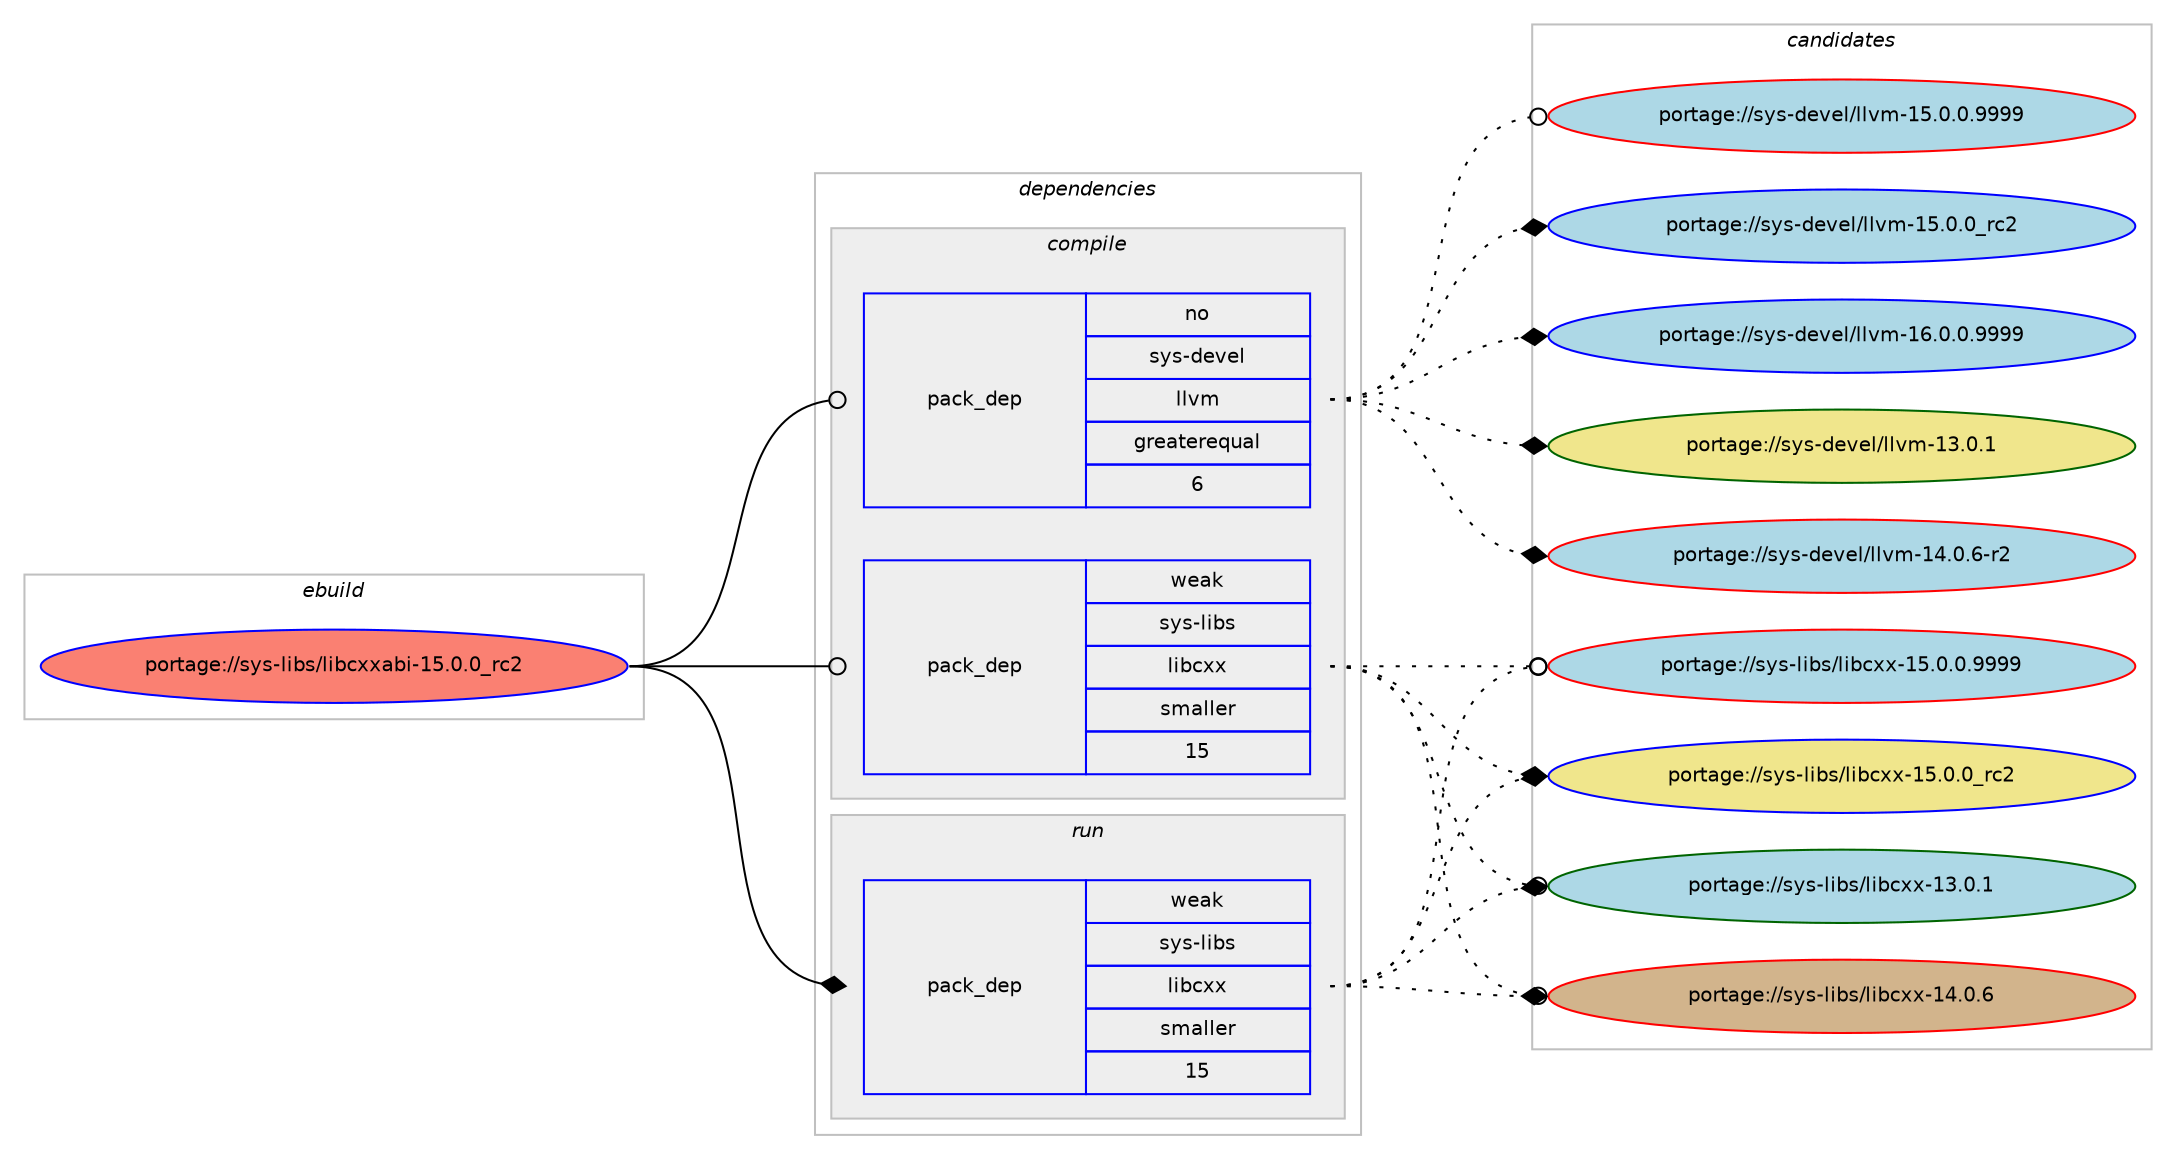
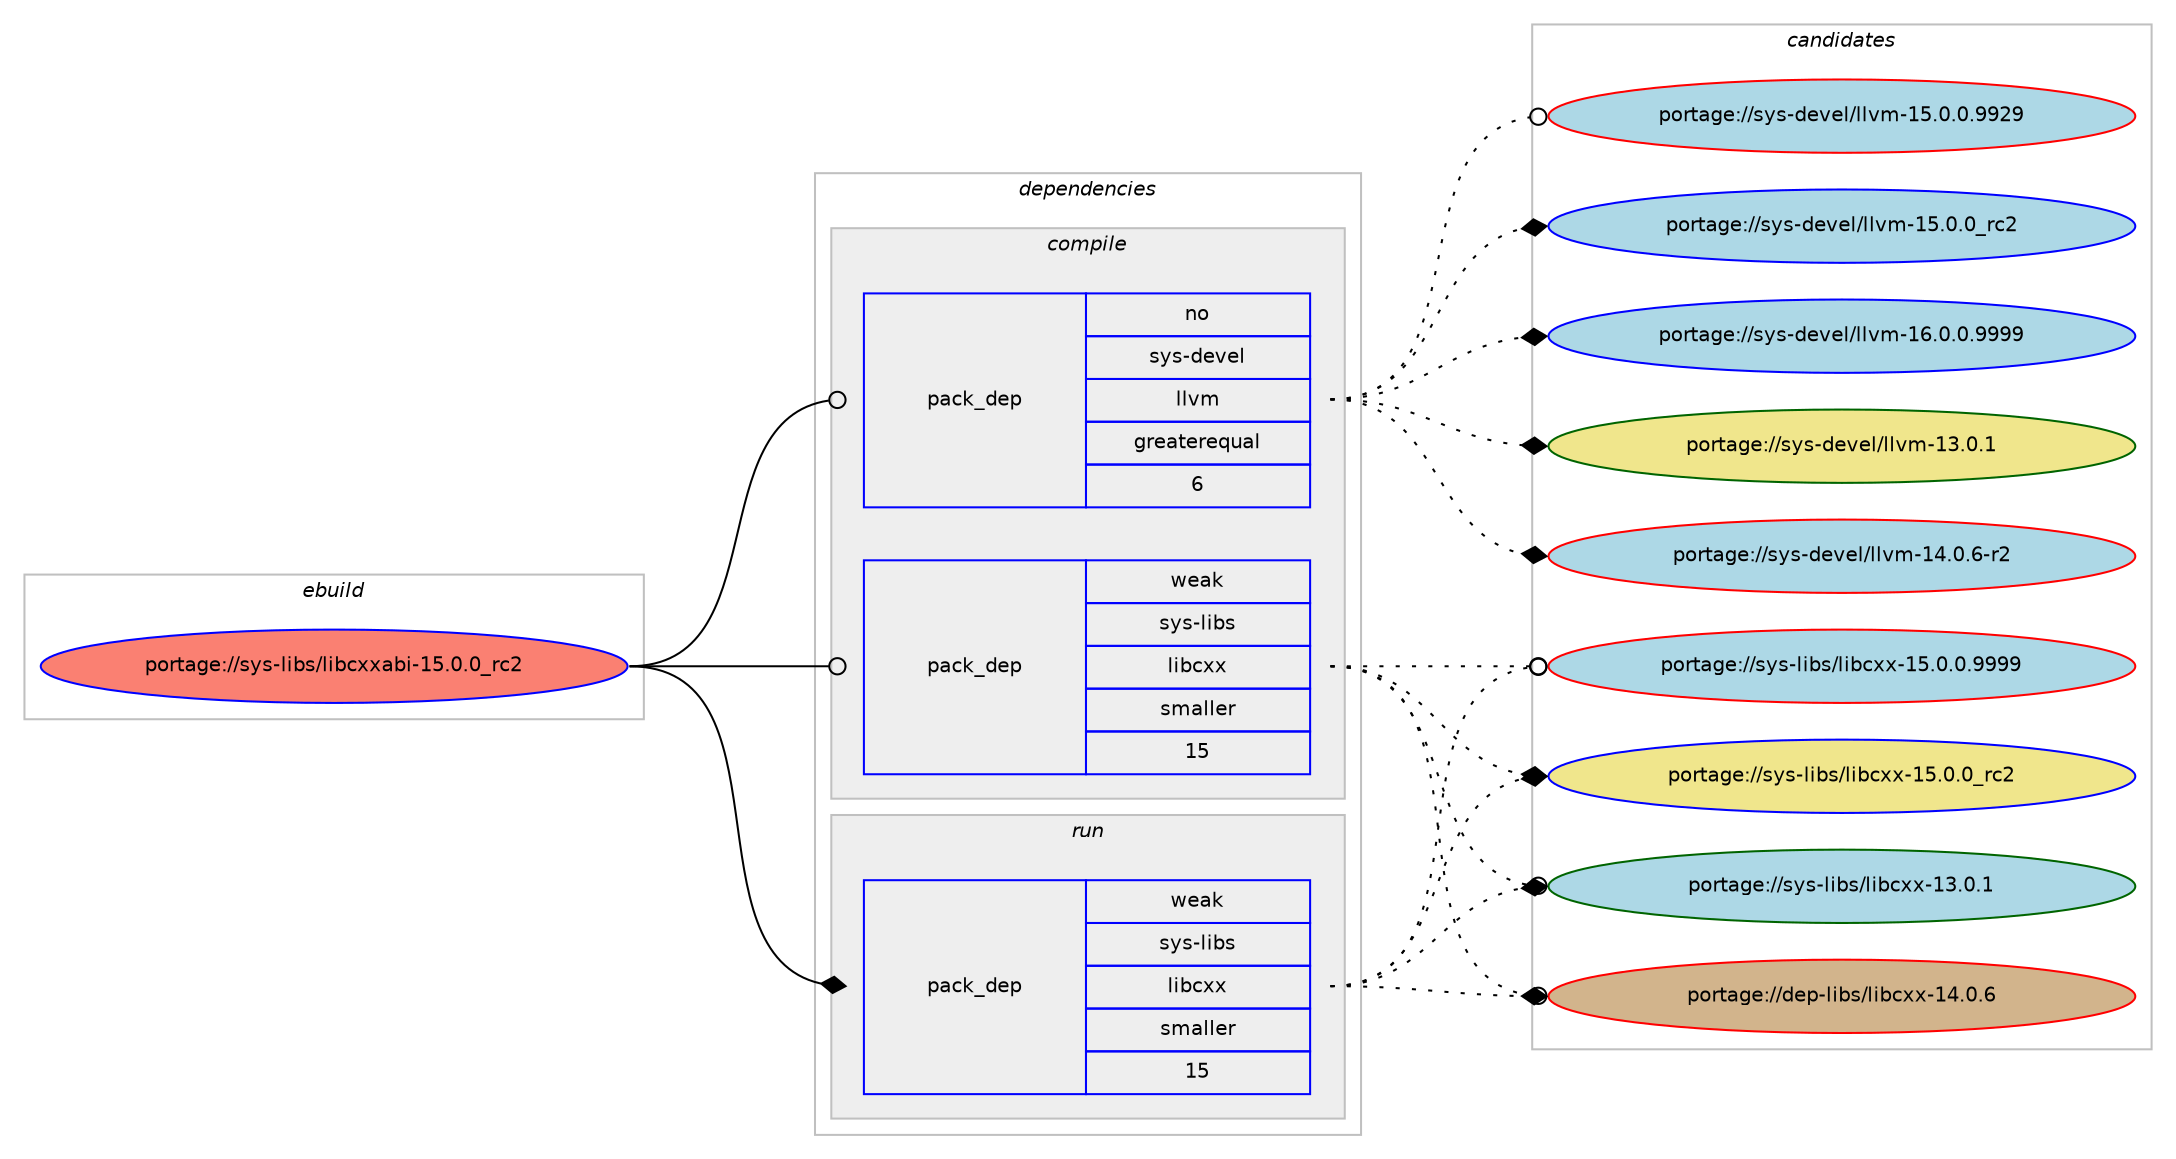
node "portage://sys-devel/llvm-15.0.0.9999": label "portage://sys-devel/llvm-15.0.0.9999" -> "portage://sys-devel/llvm-15.0.0.9929"
node "portage://sys-libs/libcxx-14.0.6": label "portage://sys-libs/libcxx-14.0.6" -> "portage://dep-libs/libcxx-14.0.6"
